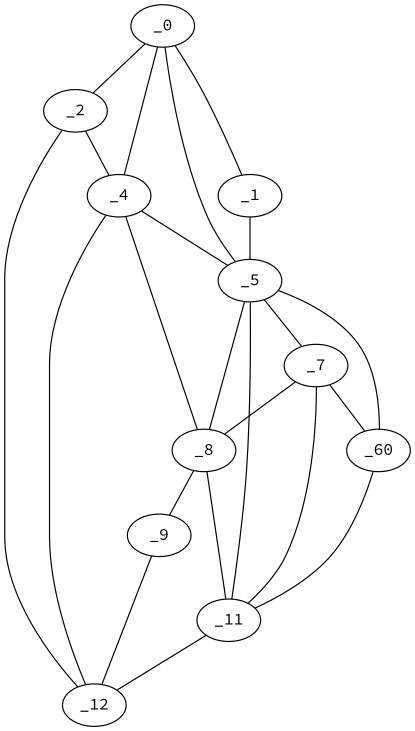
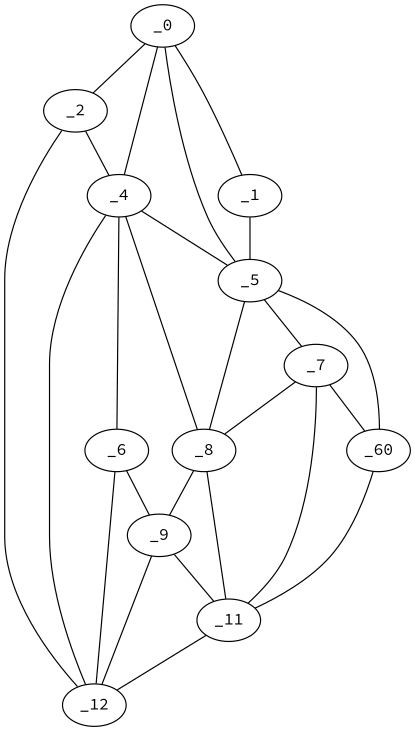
node "_6": added
edge "_5" -- "_11": now "_9" -- "_11"
